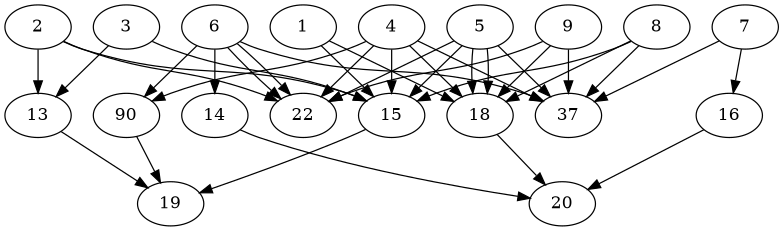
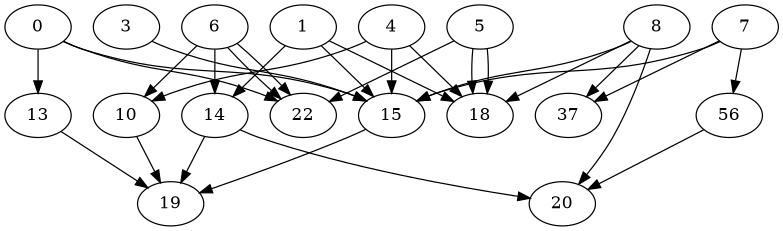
node "2": label "2" -> "0"
node "9": removed
edge "1" -> "14": added
edge "5" -> "37": removed
edge "3" -> "13": removed
edge "5" -> "15": now "7" -> "15"
edge "6" -> "37": removed
edge "4" -> "37": removed
edge "4" -> "22": removed
node "90": label "90" -> "10"
node "16": label "16" -> "56"
edge "14" -> "19": added
edge "18" -> "20": now "8" -> "20"
